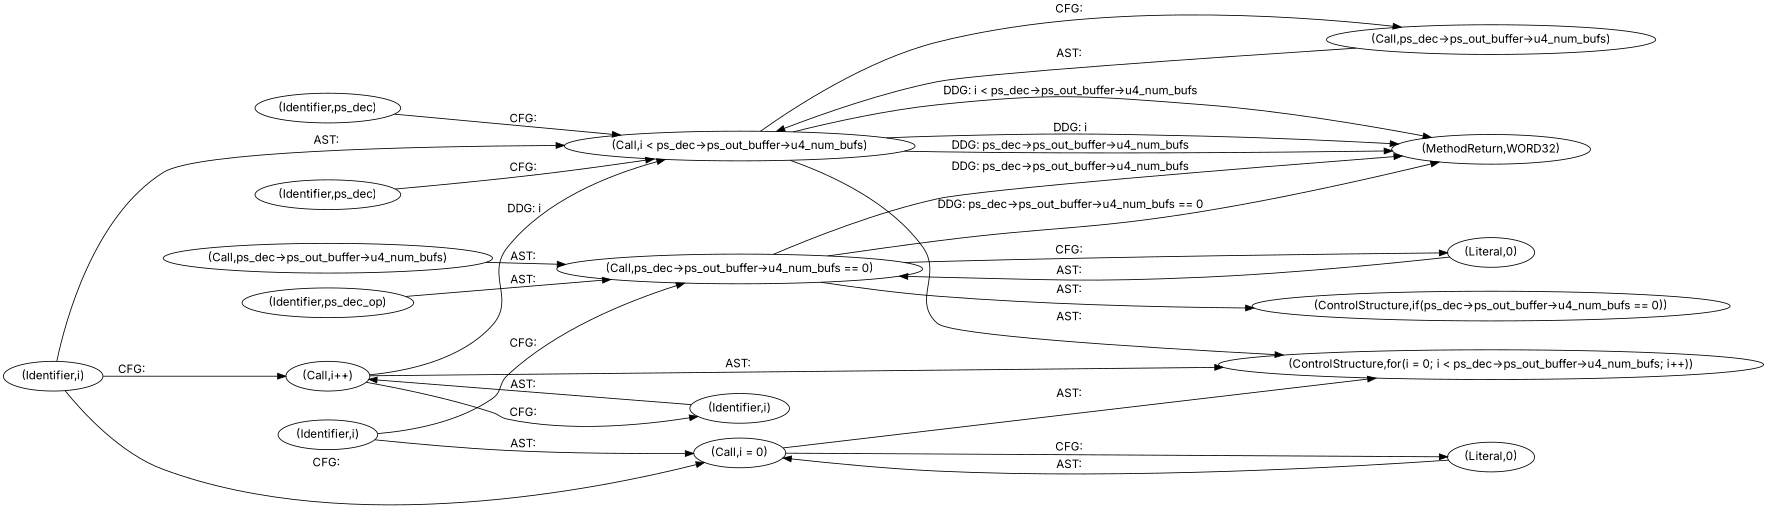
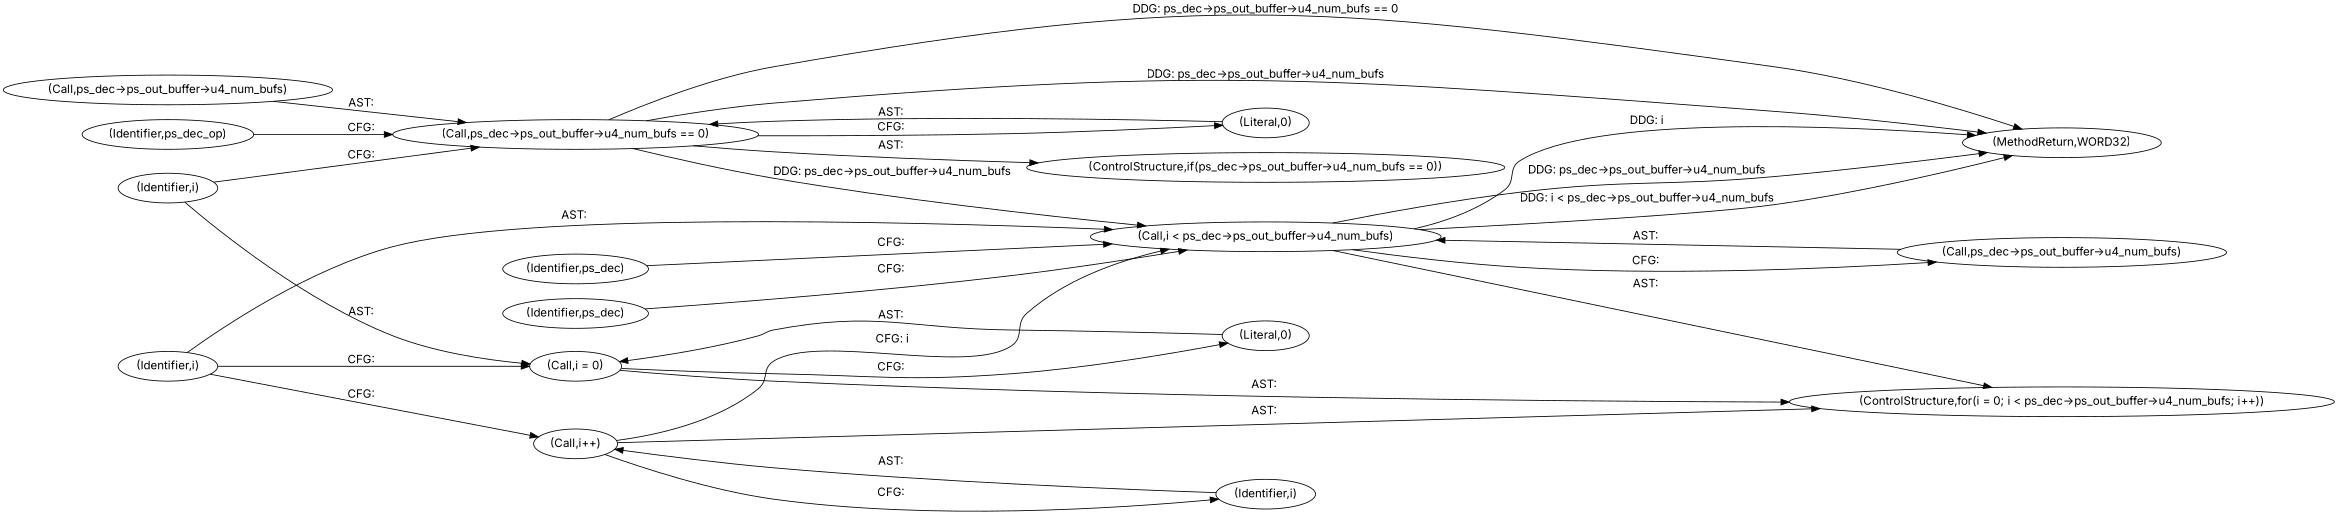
edge "(Call,ps_dec->ps_out_buffer->u4_num_bufs == 0)" -> "(Call,i < ps_dec->ps_out_buffer->u4_num_bufs)": added, label "DDG: ps_dec->ps_out_buffer->u4_num_bufs"
edge "(Call,i++)" -> "(Call,i < ps_dec->ps_out_buffer->u4_num_bufs)": label "DDG: i" -> "CFG: i"
edge "(Identifier,ps_dec_op)" -> "(Call,ps_dec->ps_out_buffer->u4_num_bufs == 0)": label "AST: " -> "CFG: "
